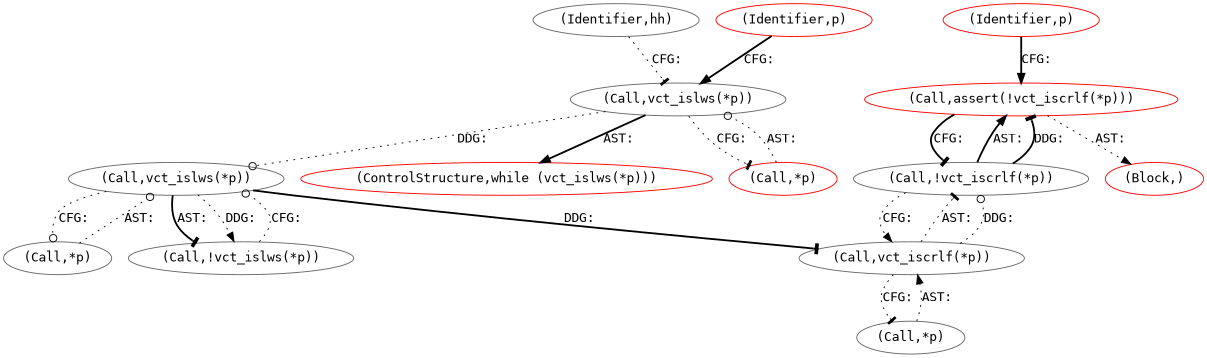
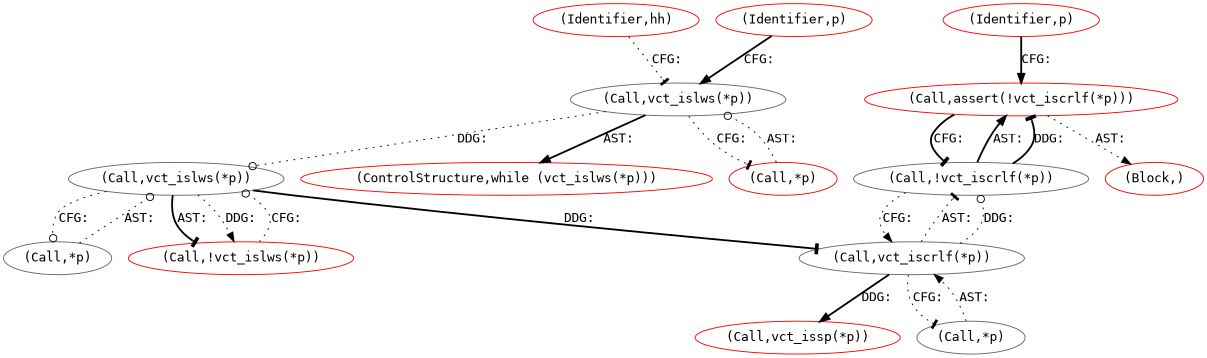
node "(Identifier,hh)": color gray40 -> red
node "(Call,!vct_islws(*p))": color gray40 -> red
node "(Call,vct_issp(*p))": added
